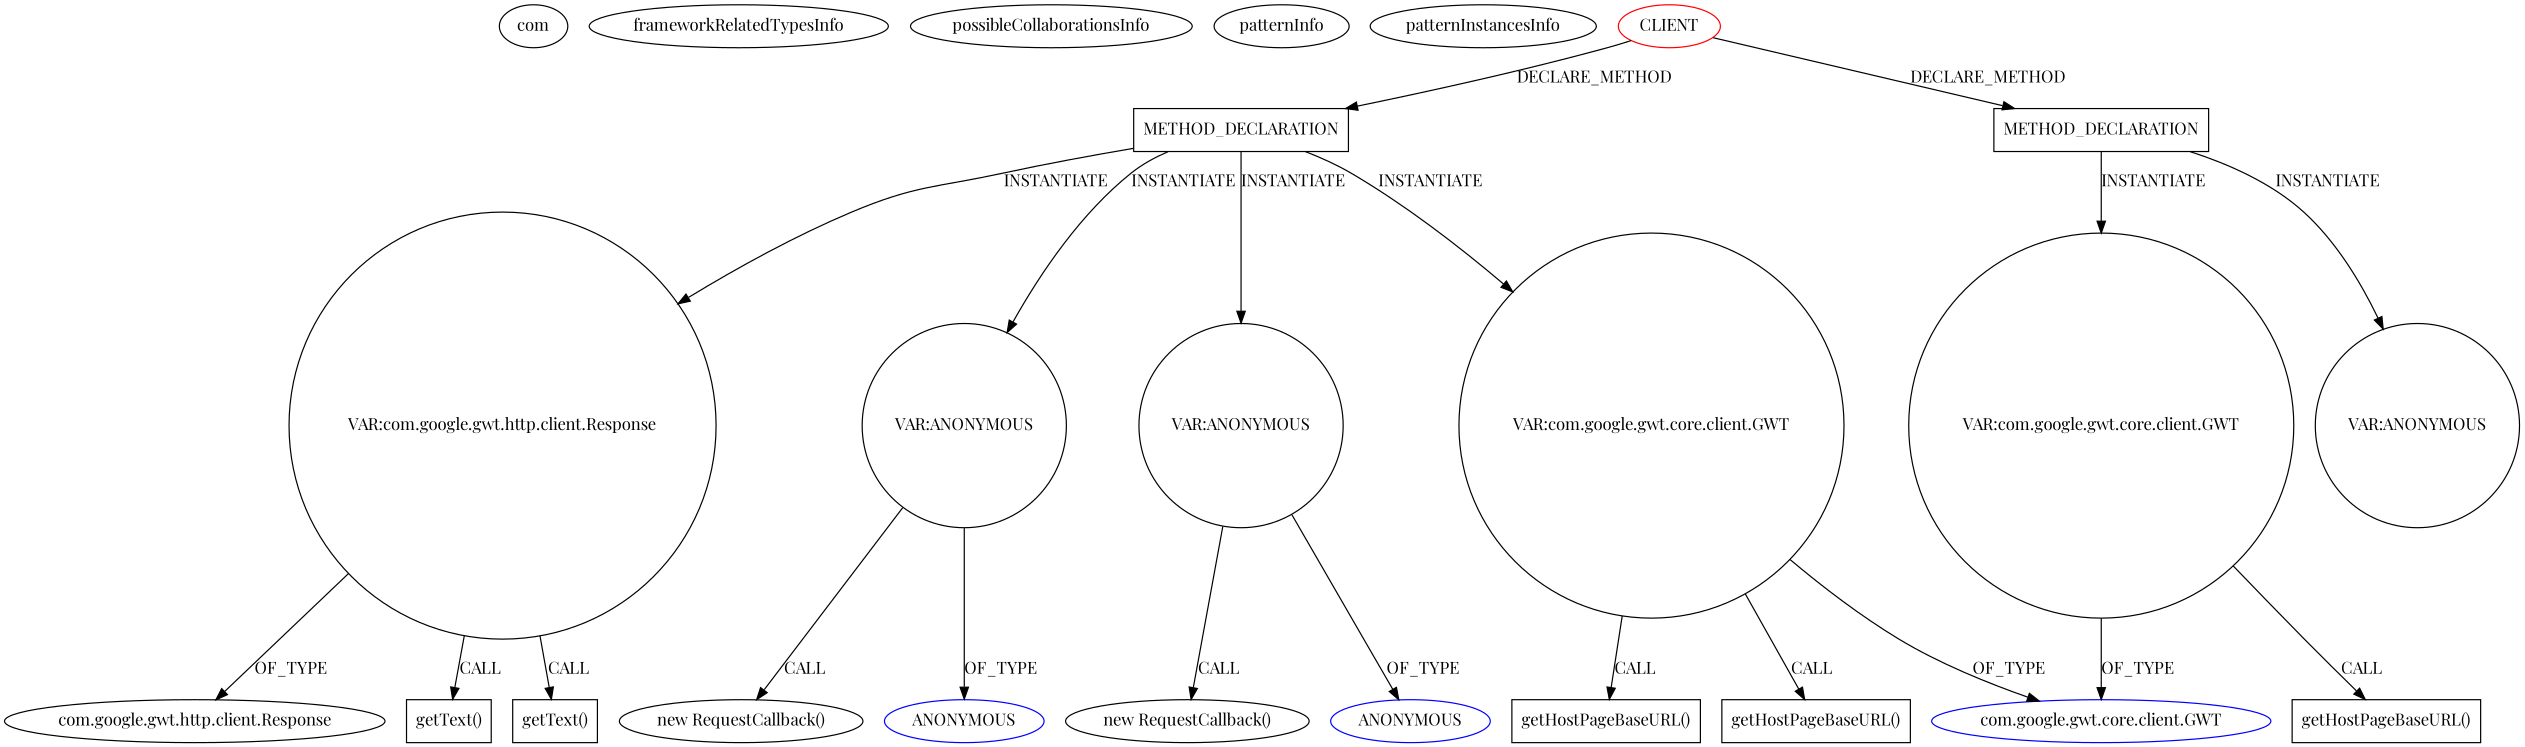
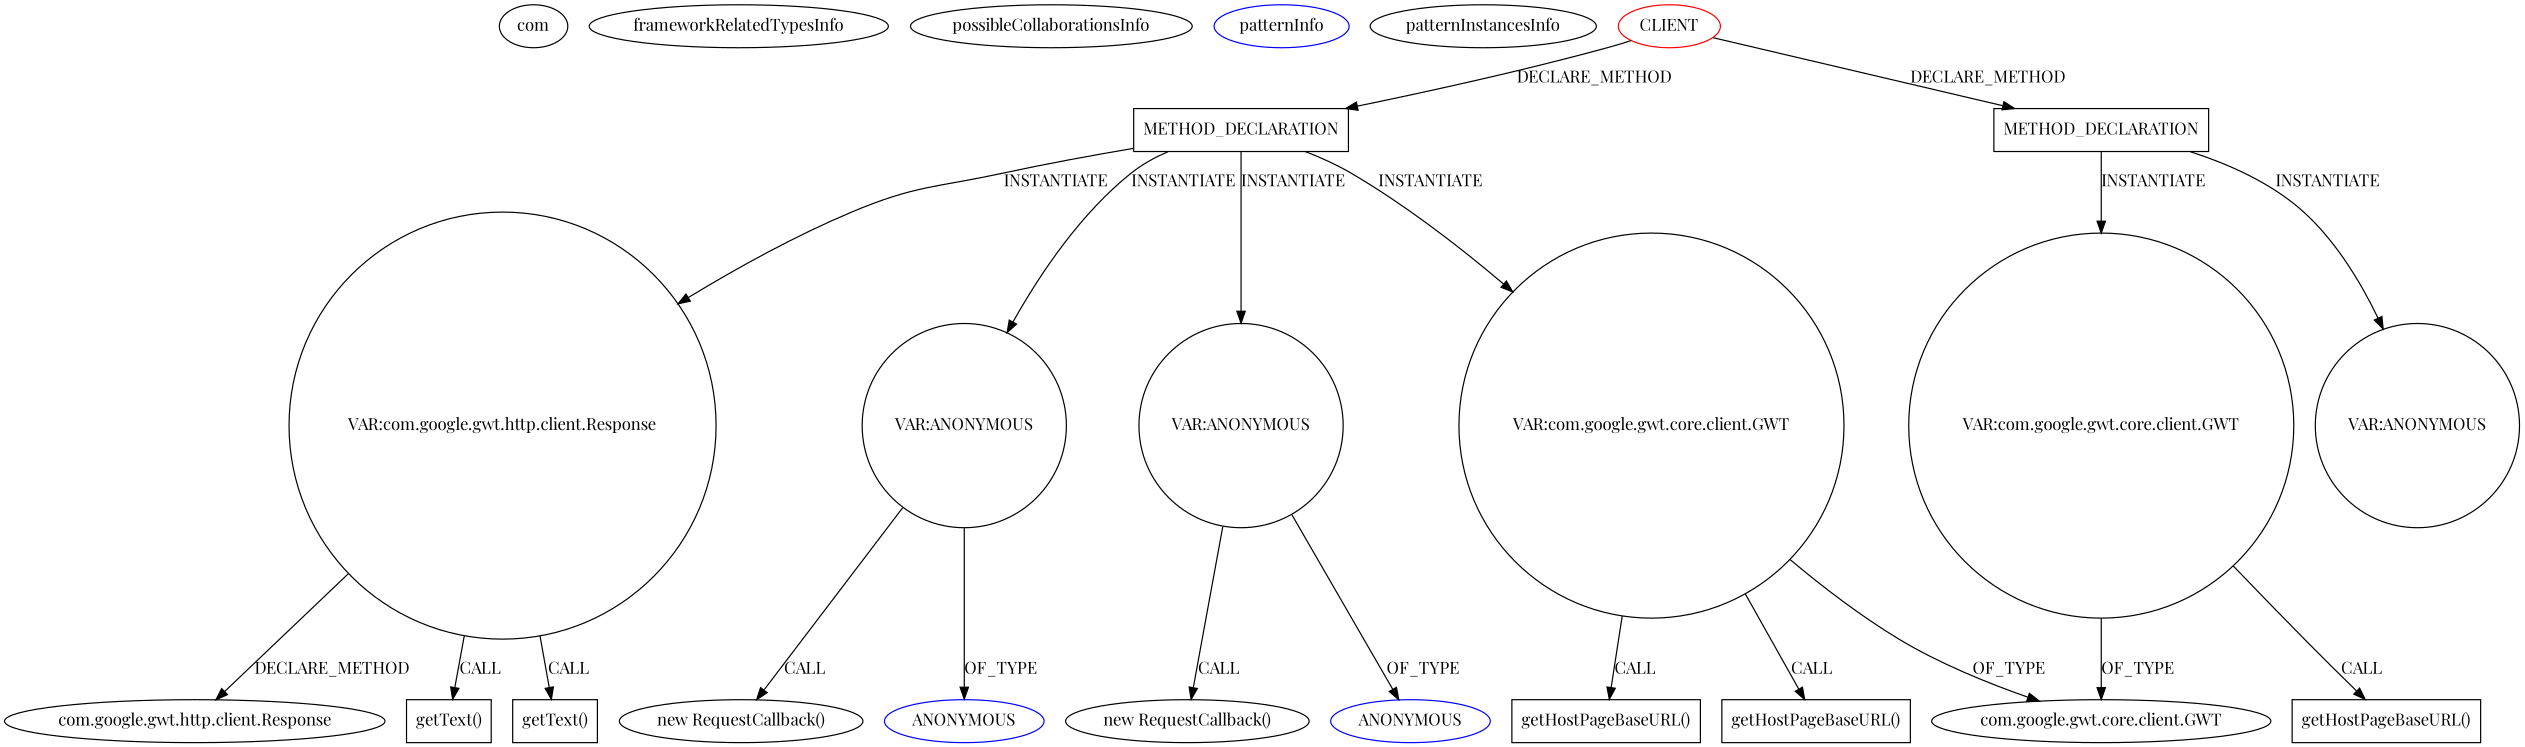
node "patternInfo": color black -> blue
edge "VAR:com.google.gwt.http.client.Response" -> "com.google.gwt.http.client.Response": label "OF_TYPE" -> "DECLARE_METHOD"
node "com.google.gwt.core.client.GWT": color blue -> black
